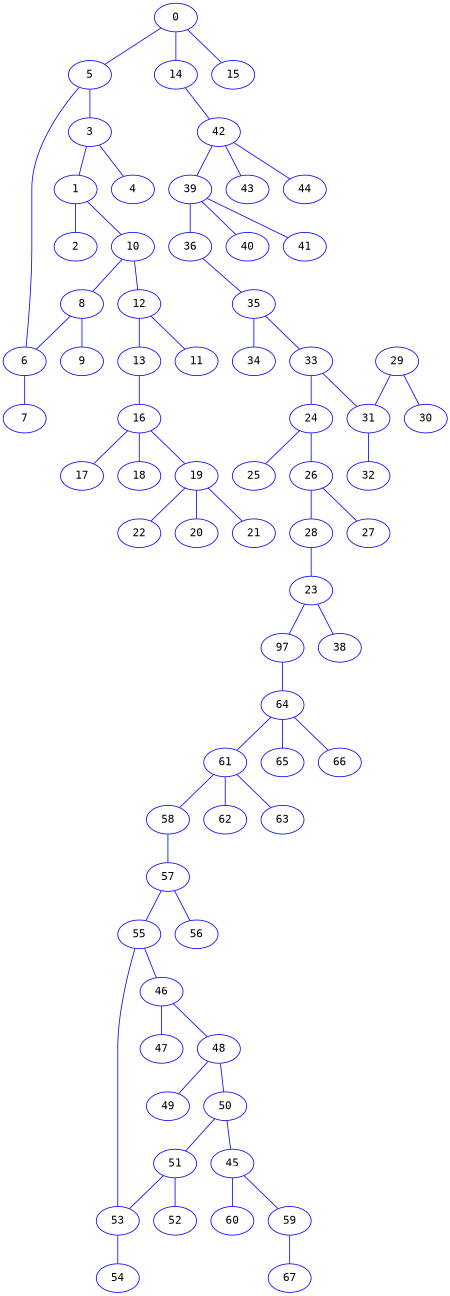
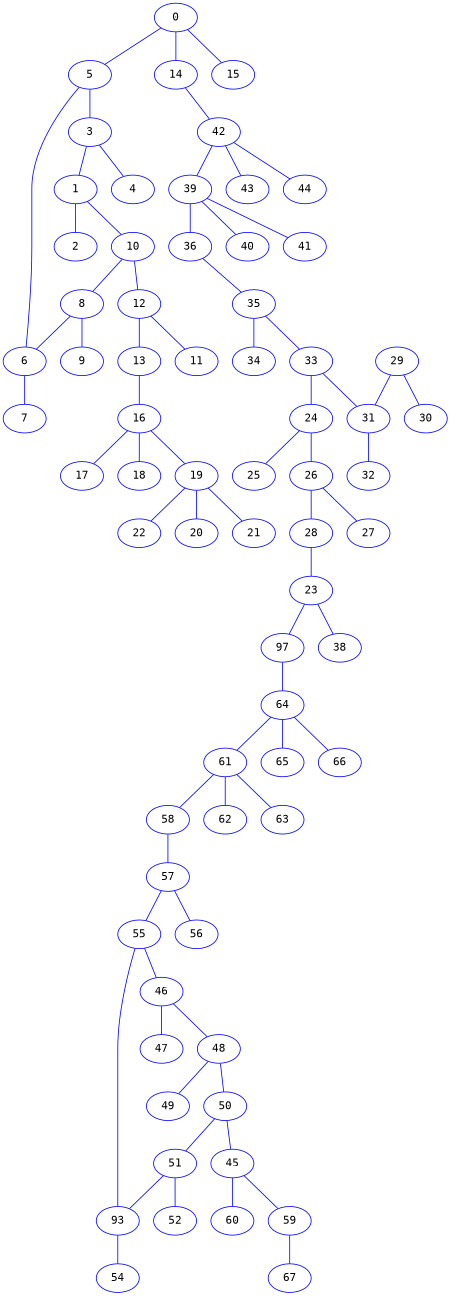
node "53": label "53" -> "93"
